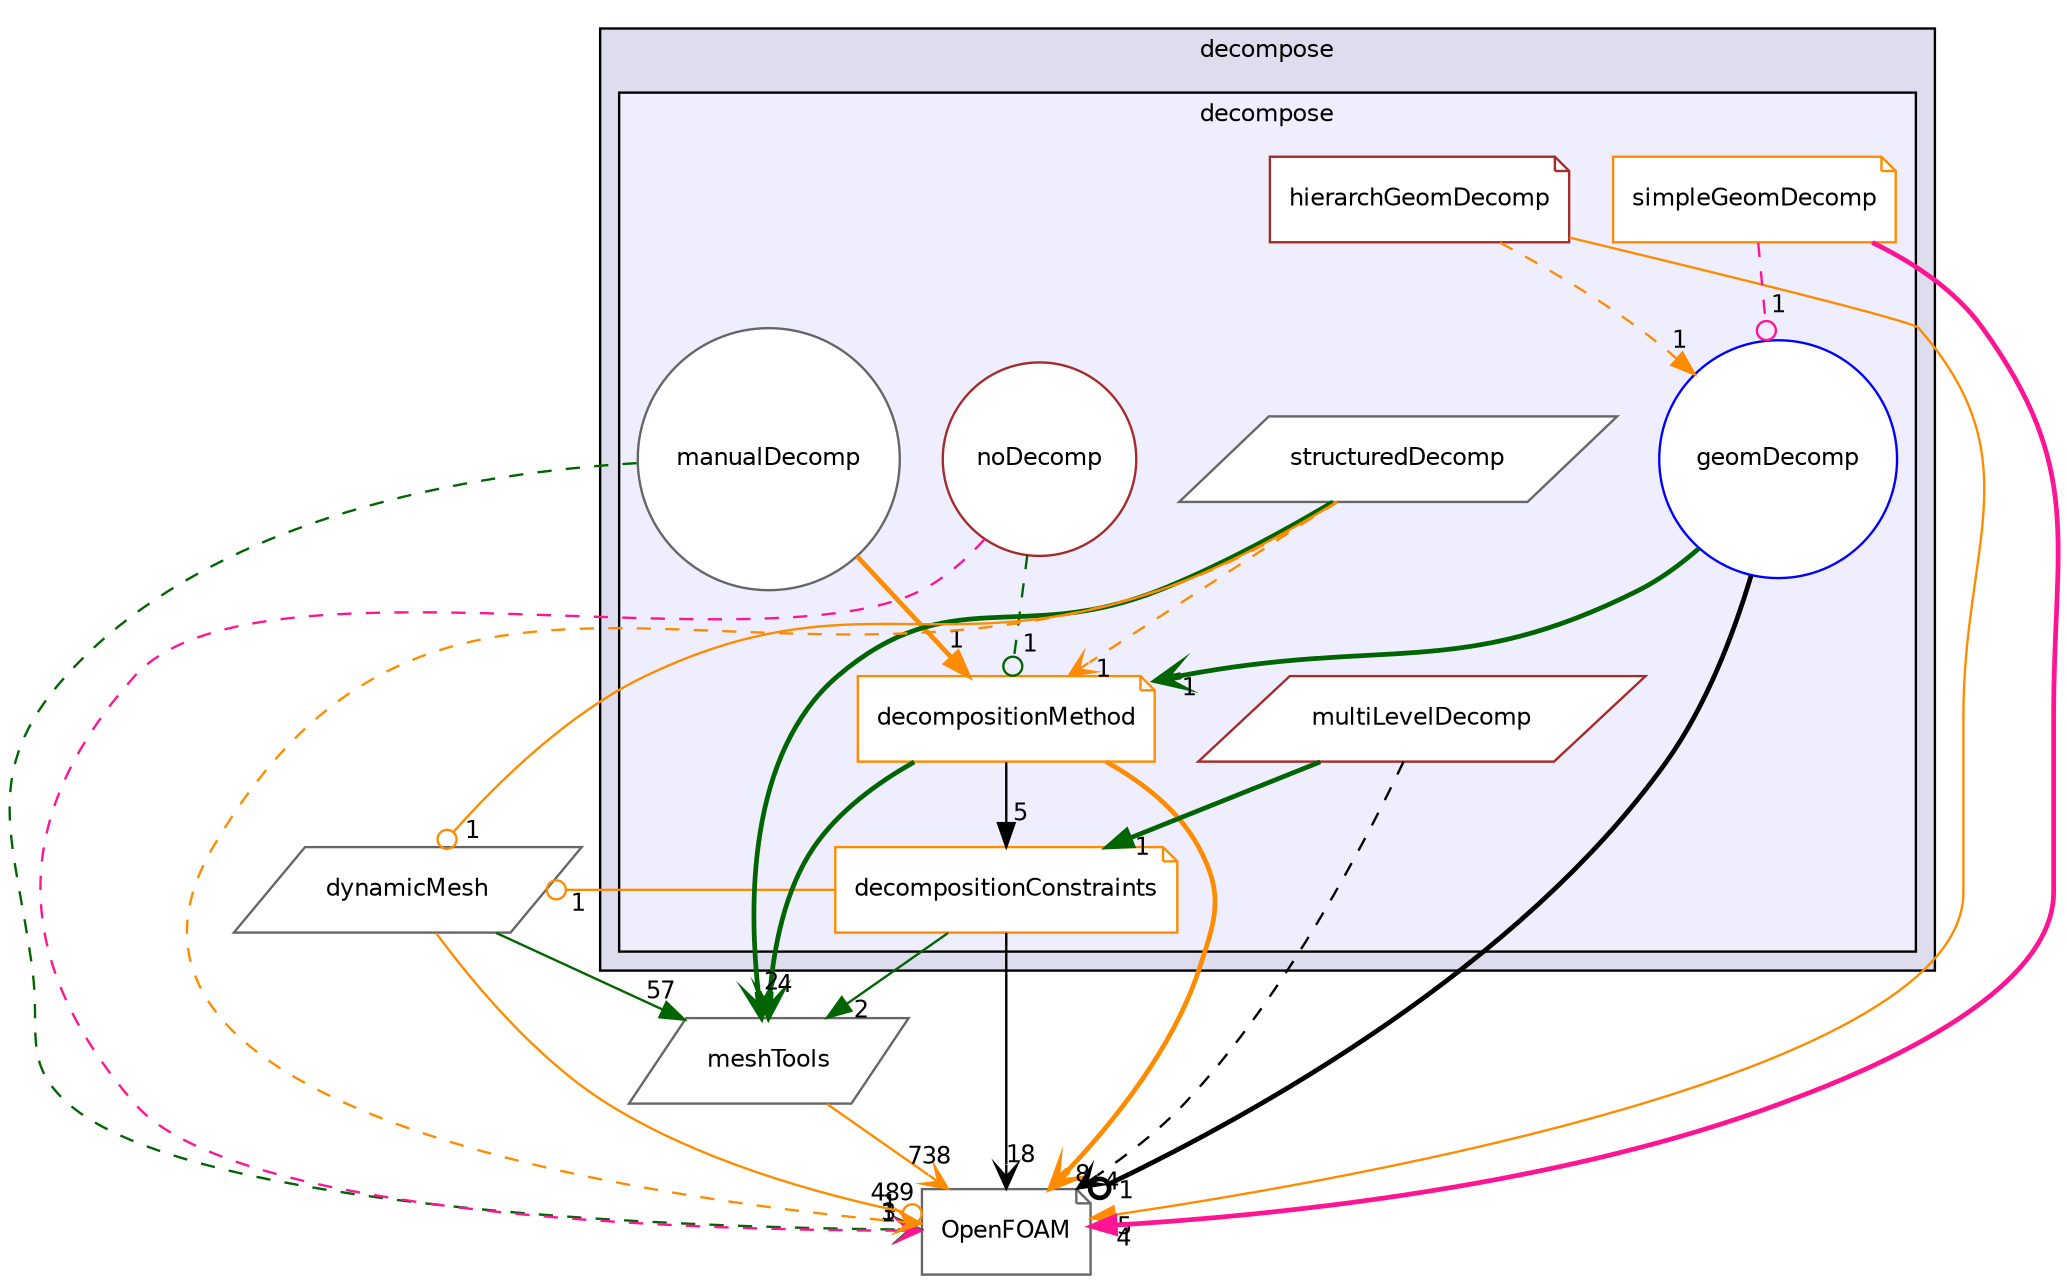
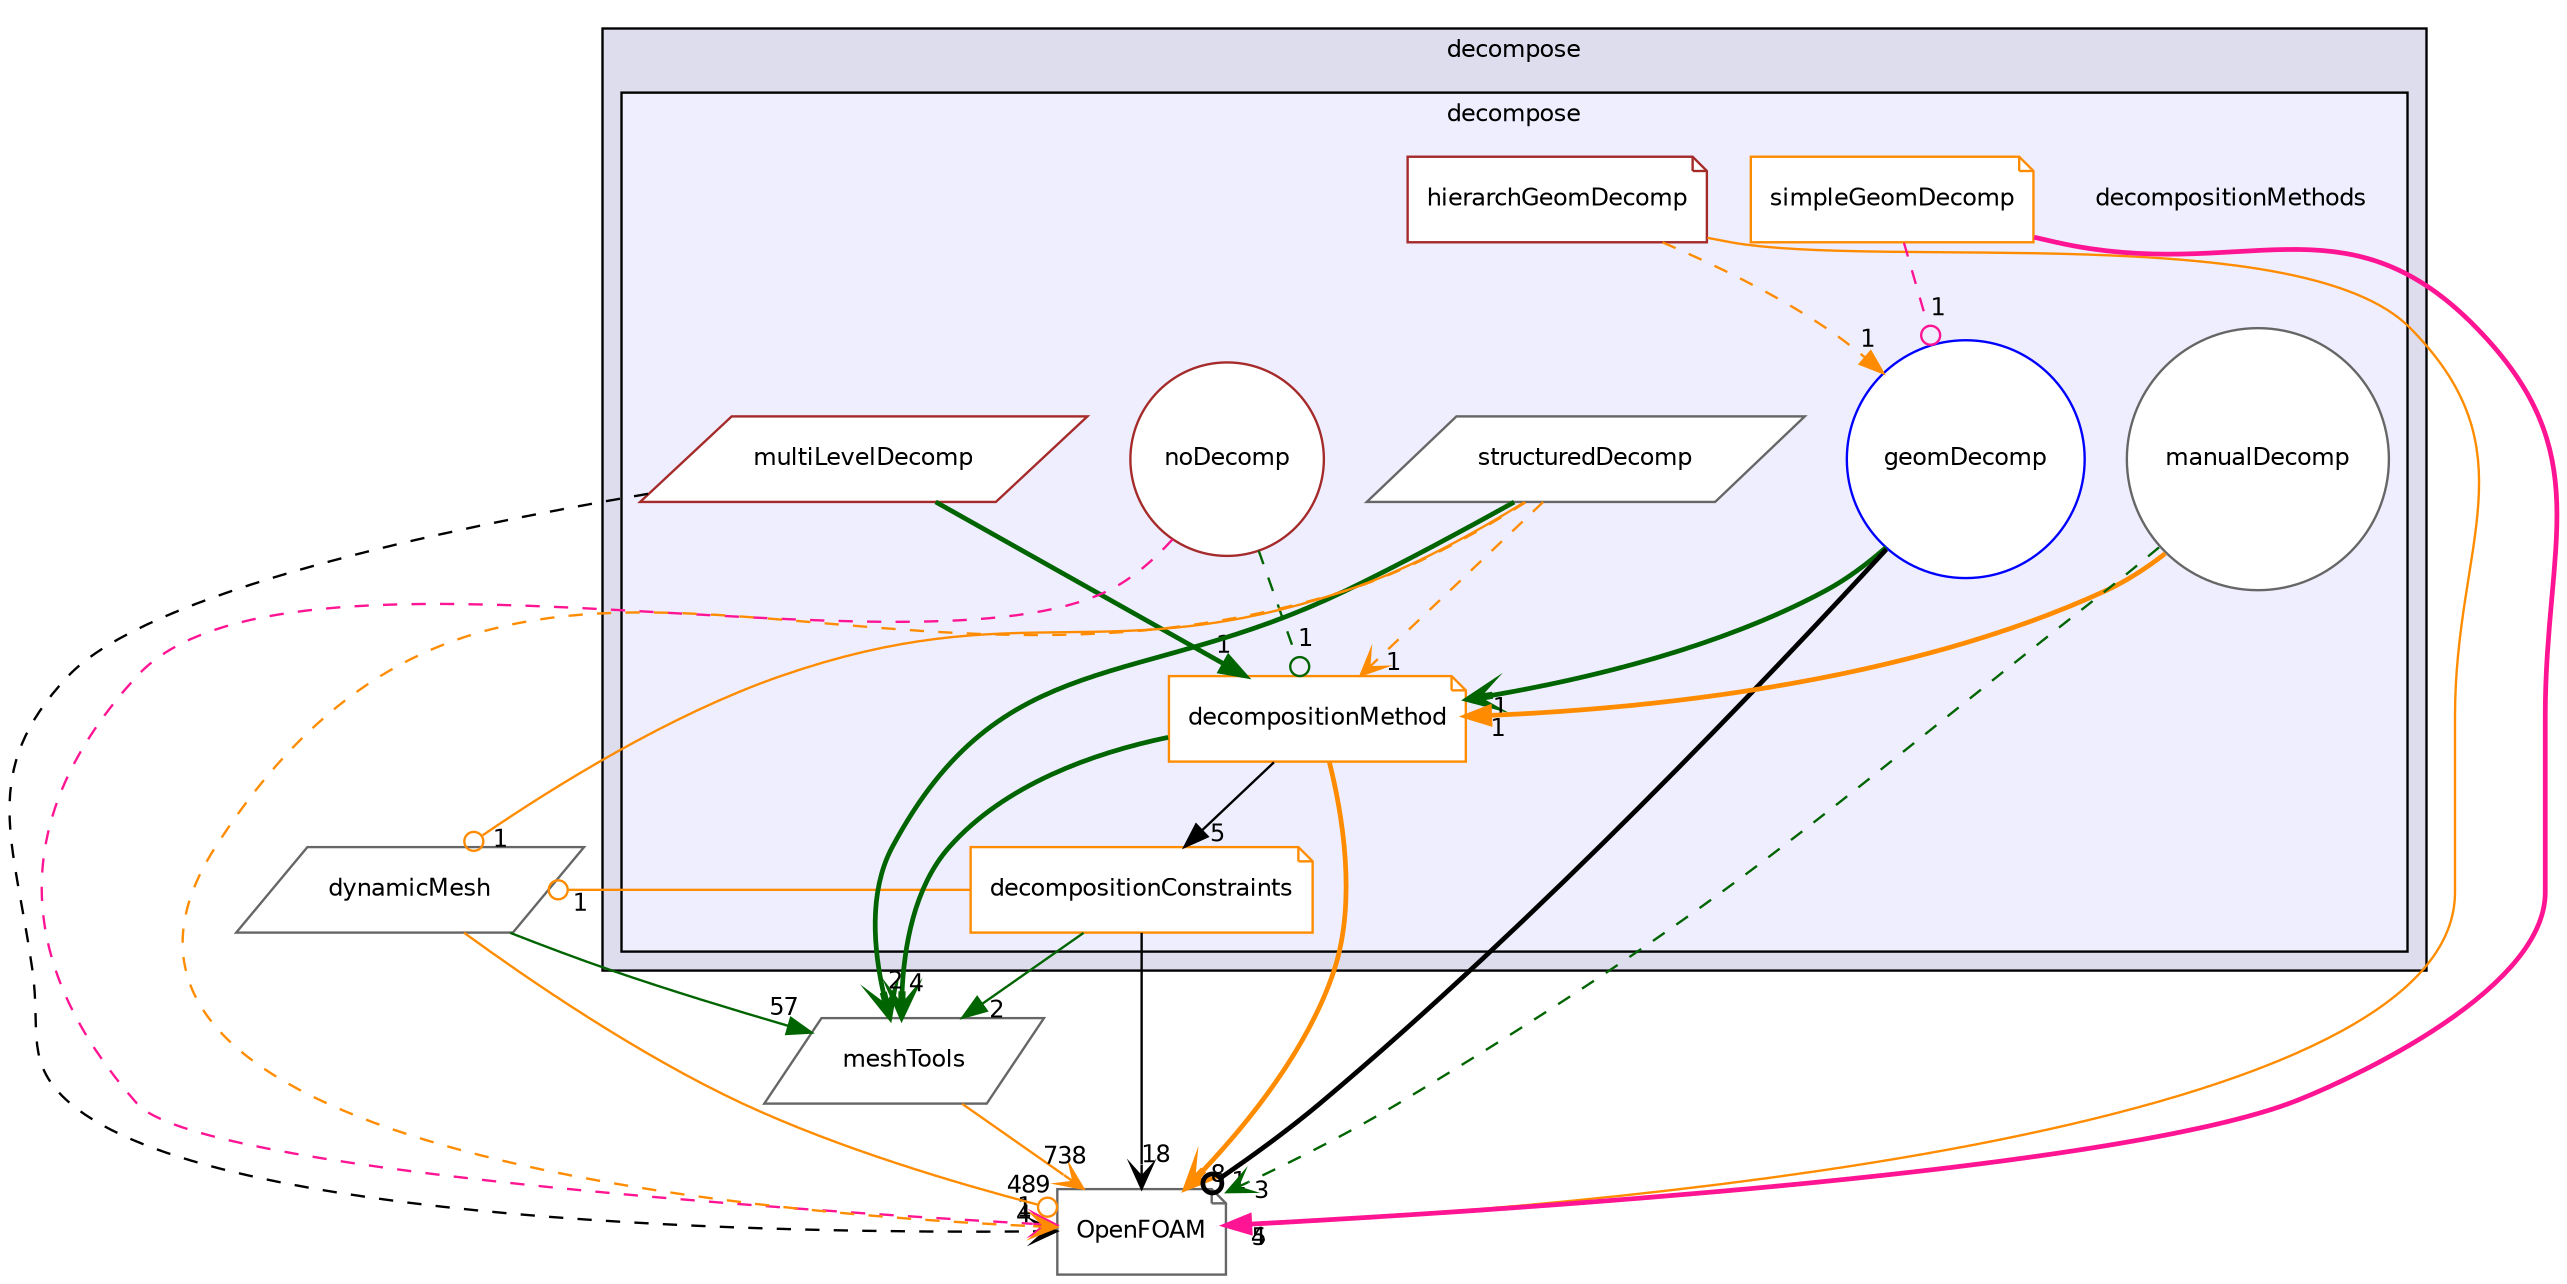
node "decompositionMethods": added
edge "multiLevelDecomp" -> "decompositionConstraints": now "multiLevelDecomp" -> "decompositionMethod"
